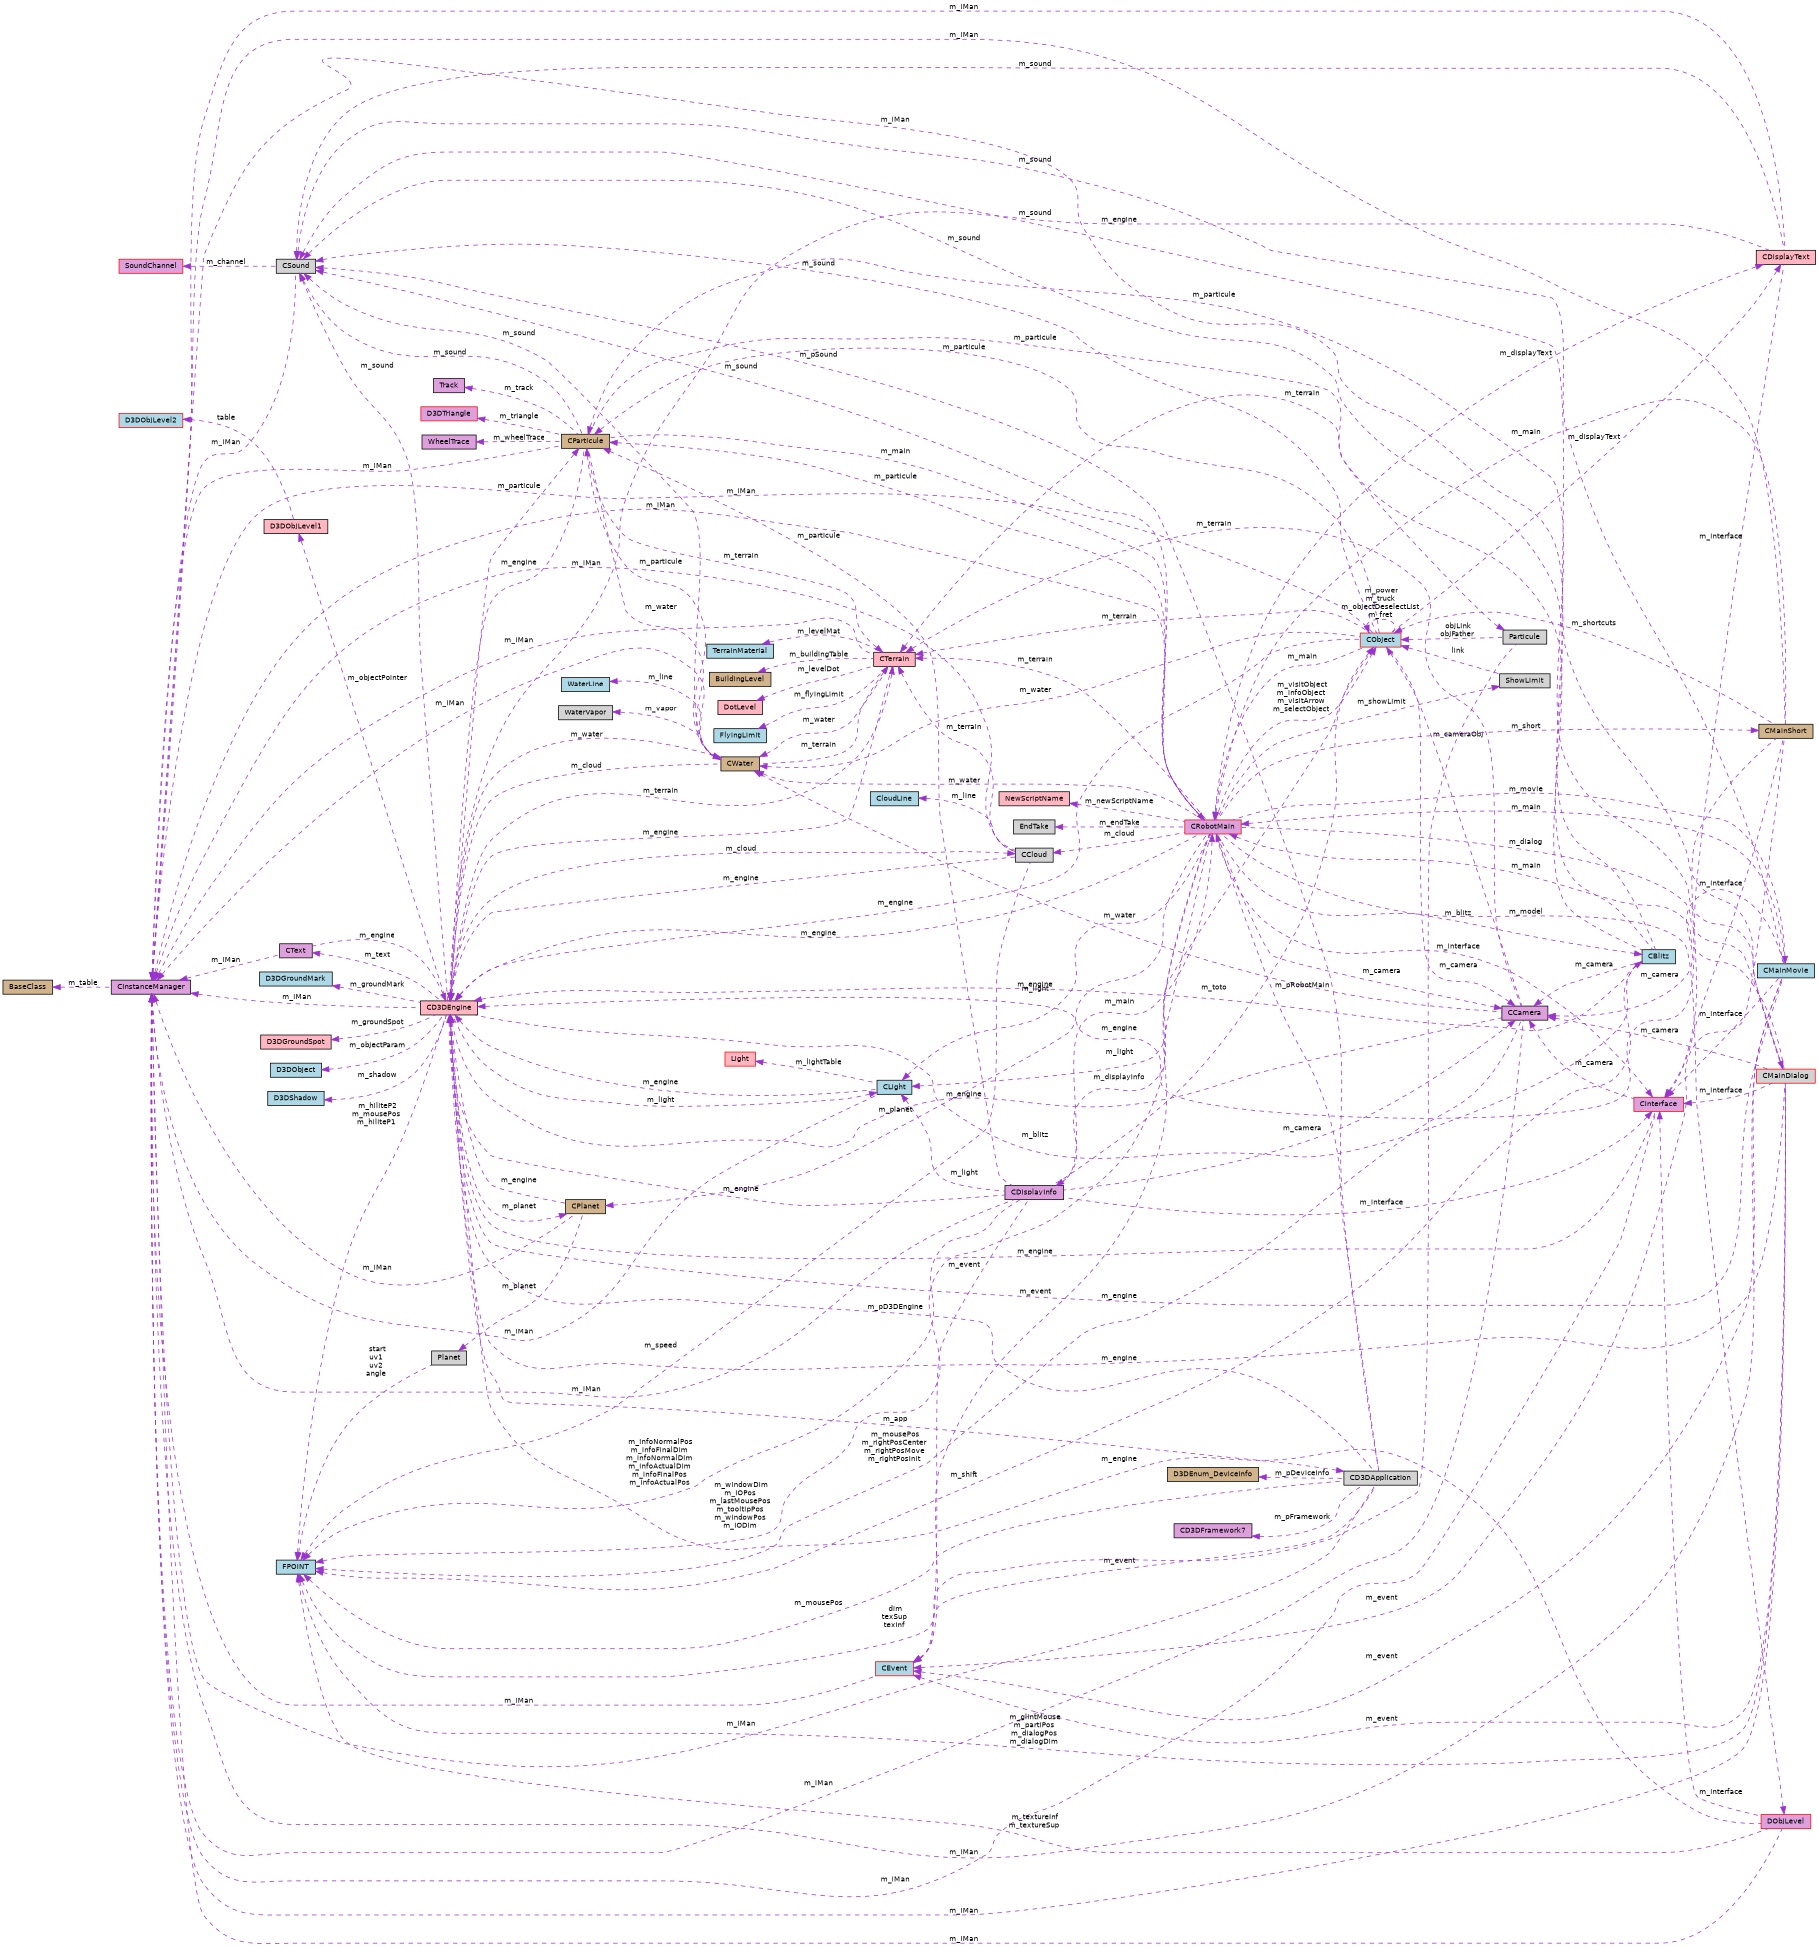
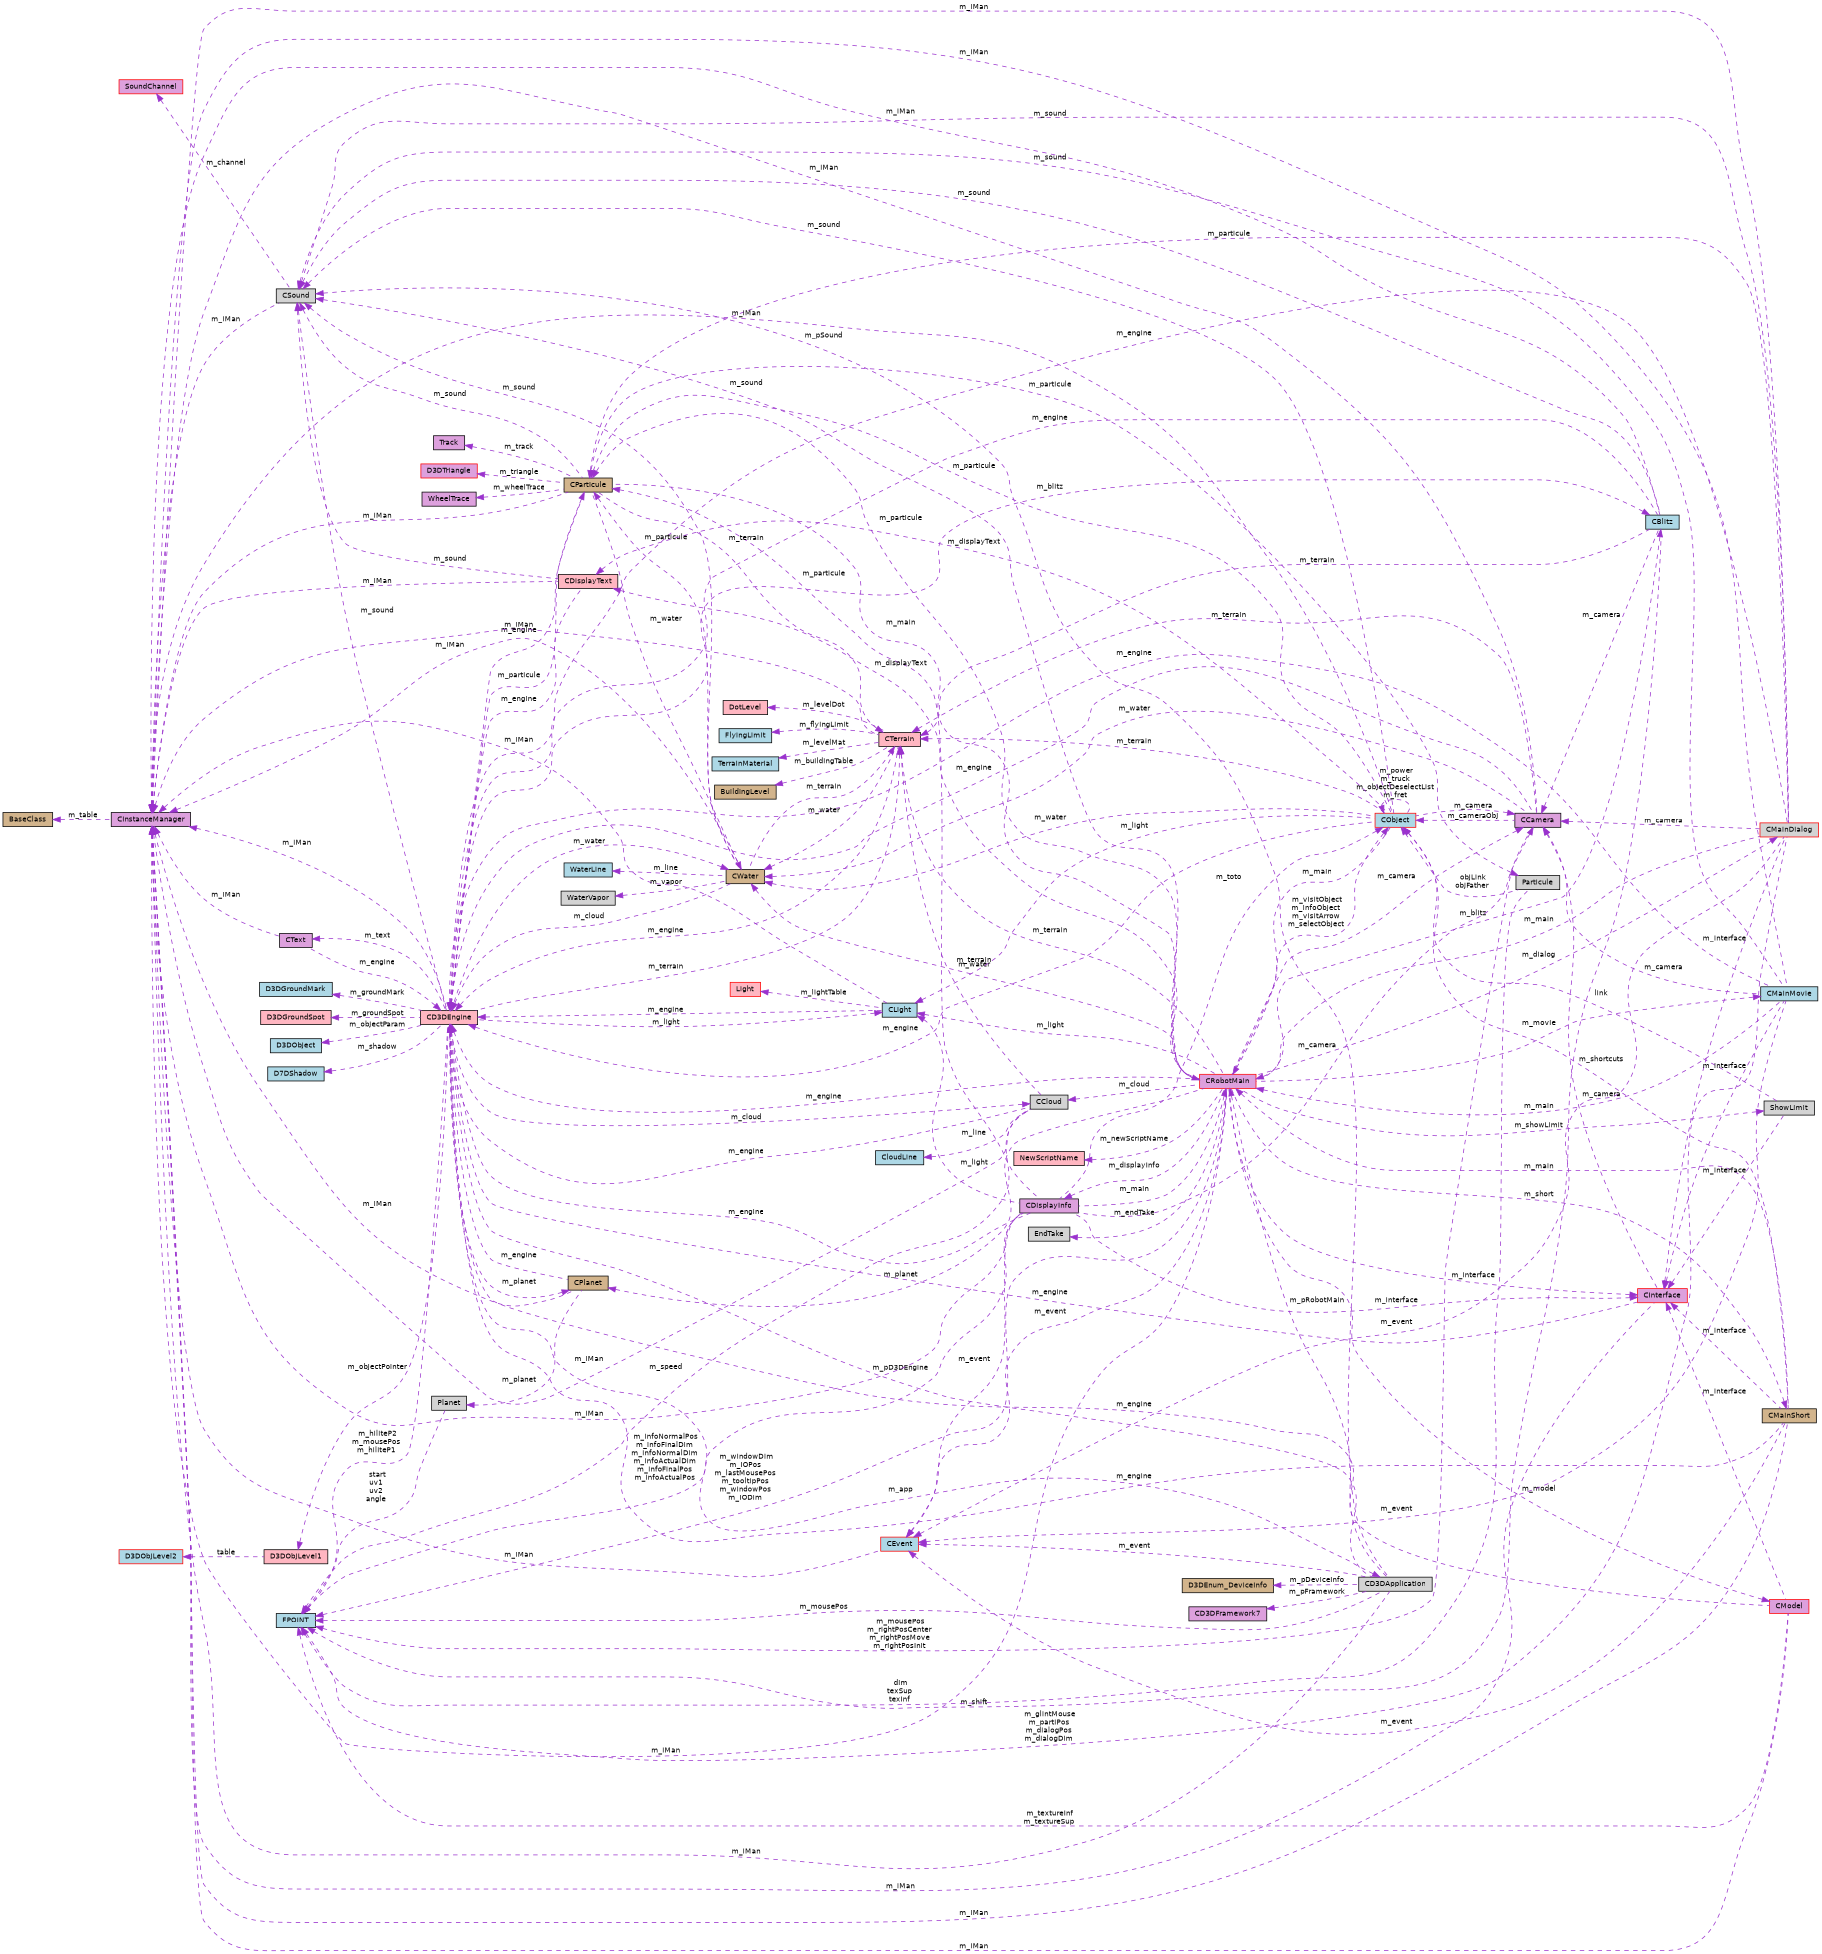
edge "CDisplayText" -> "CInterface": now "ShowLimit" -> "CInterface"
node "D3DShadow": label "D3DShadow" -> "D7DShadow"
node "DObjLevel": label "DObjLevel" -> "CModel"
